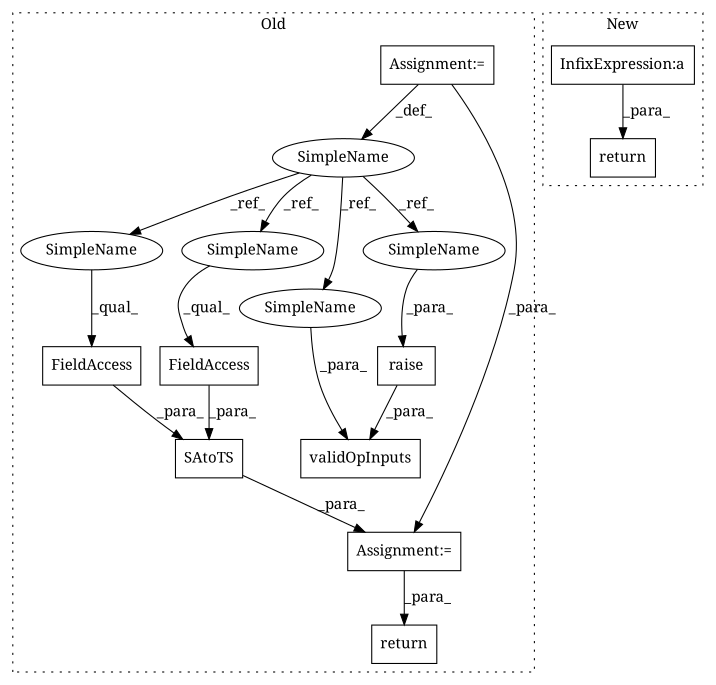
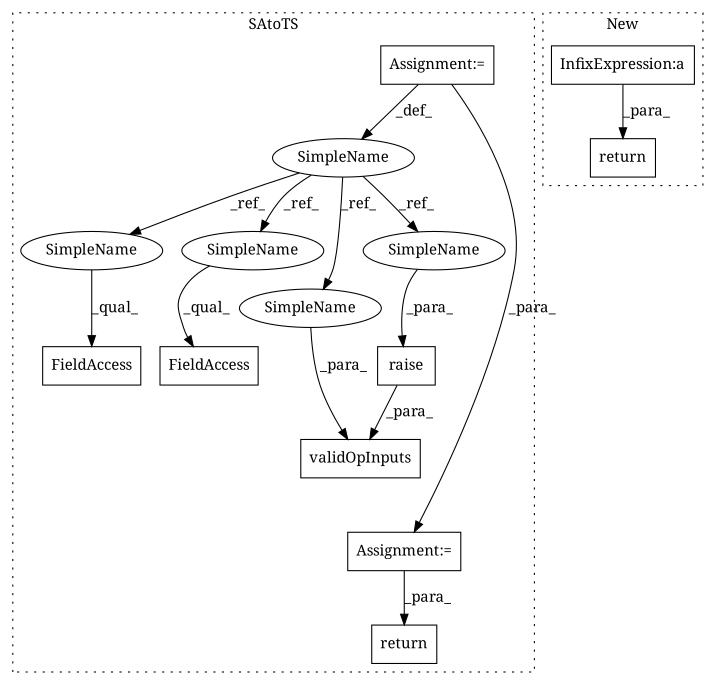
cluster "Old": label "Old" -> "SAtoTS"
node "SAtoTS": removed
